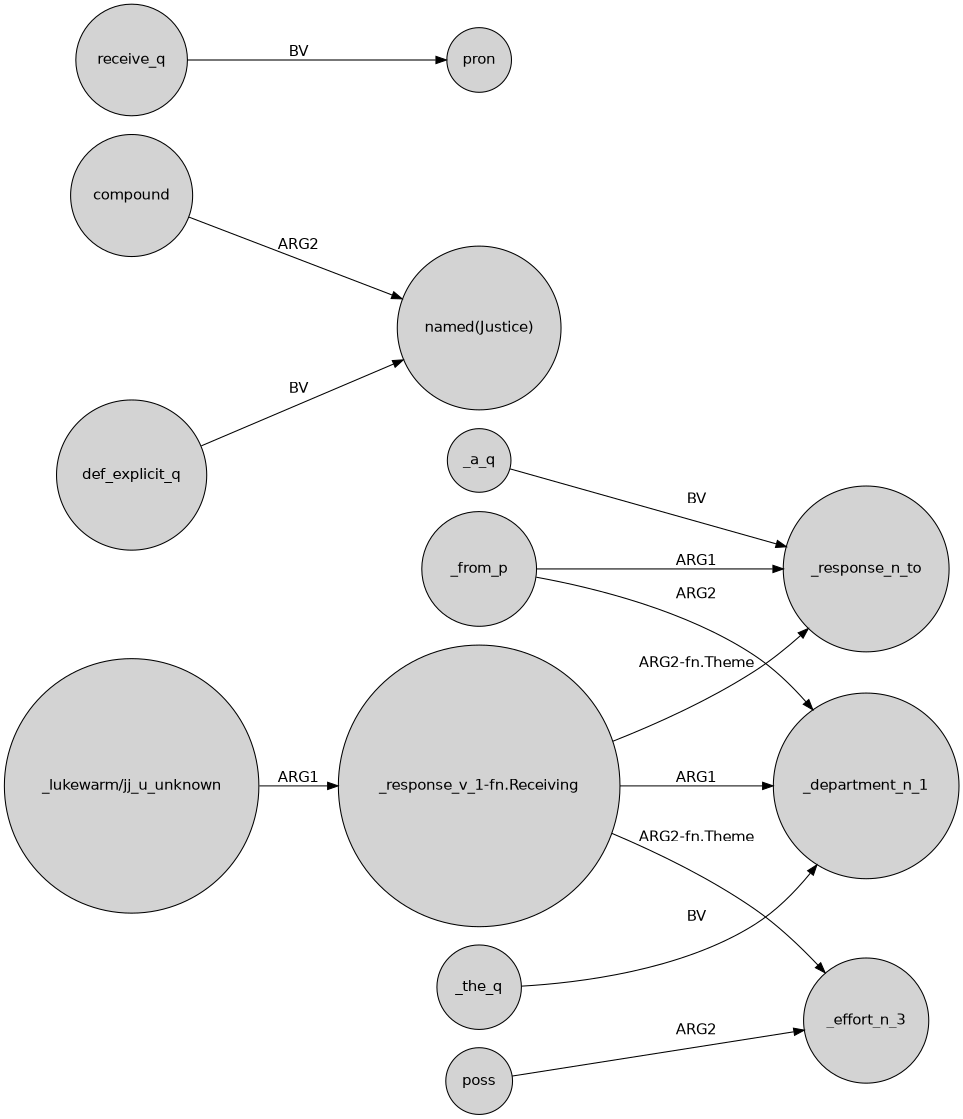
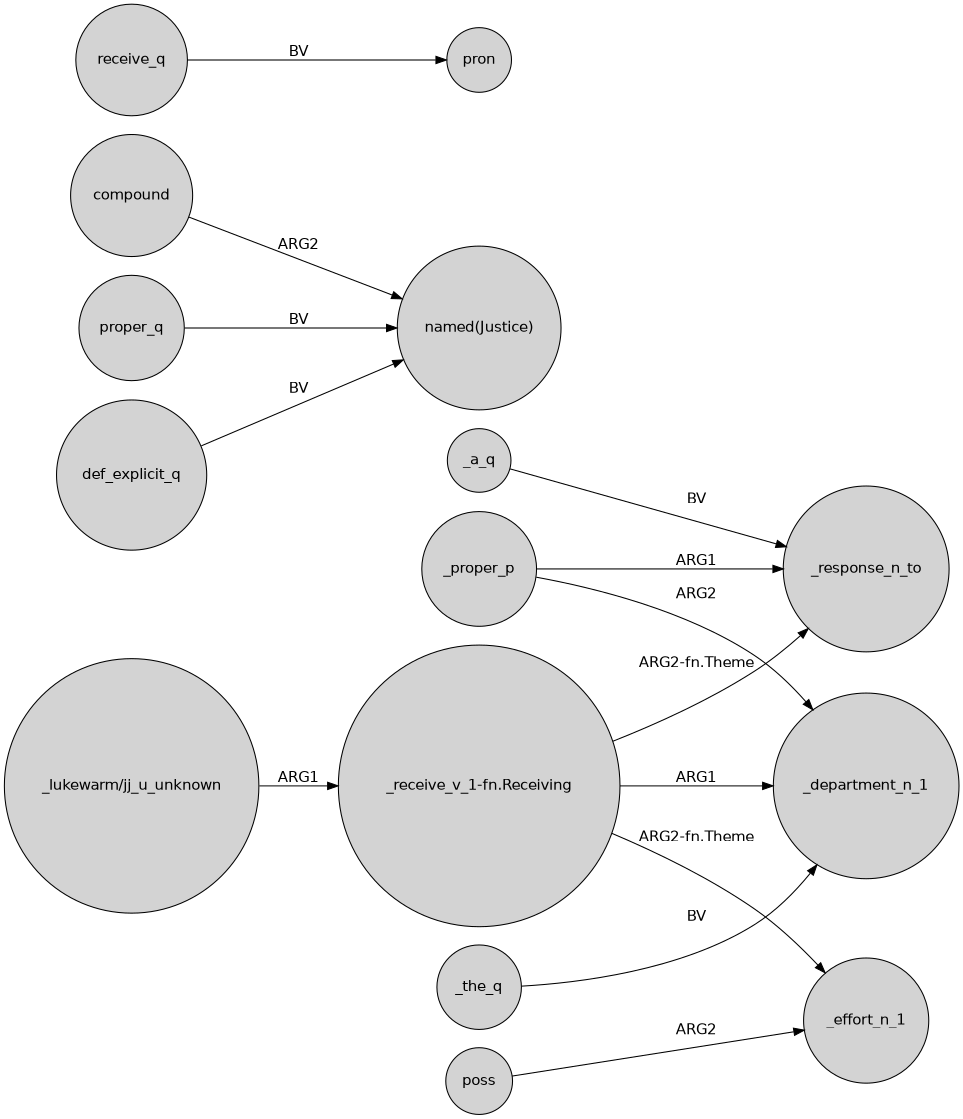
node "proper_q": added
node "_from_p": label "_from_p" -> "_proper_p"
node "_response_v_1-fn.Receiving": label "_response_v_1-fn.Receiving" -> "_receive_v_1-fn.Receiving"
node "_effort_n_3": label "_effort_n_3" -> "_effort_n_1"
